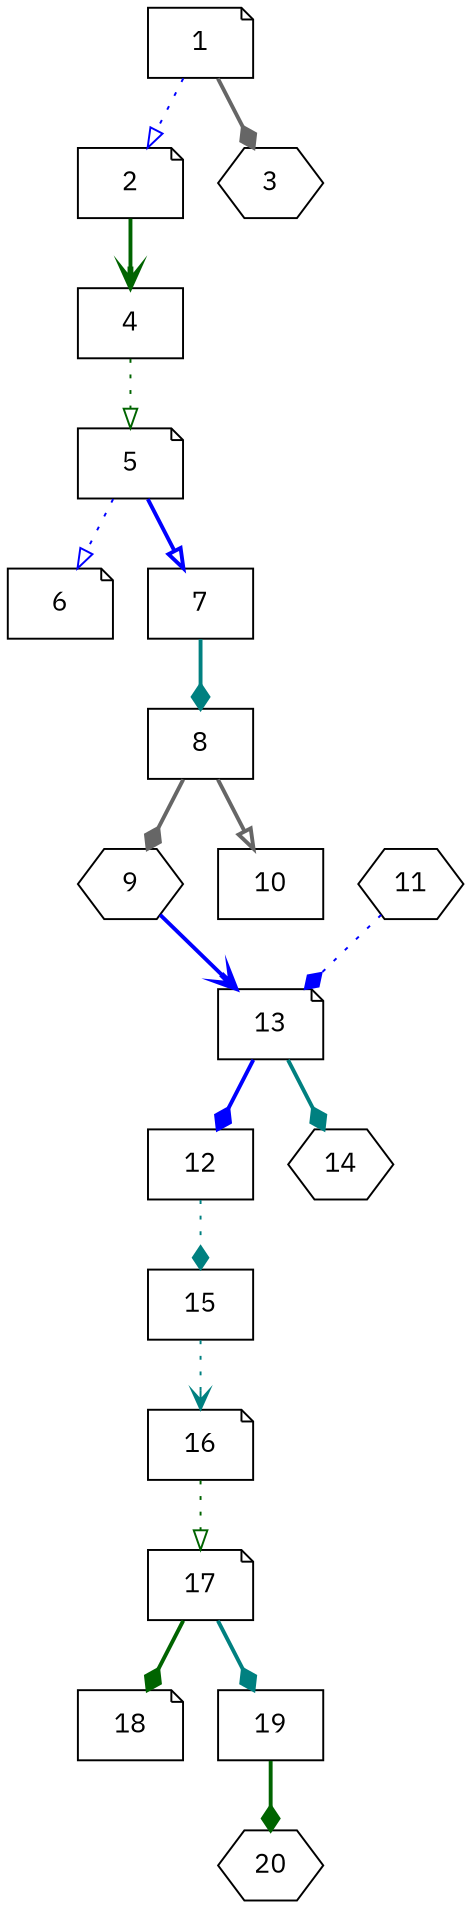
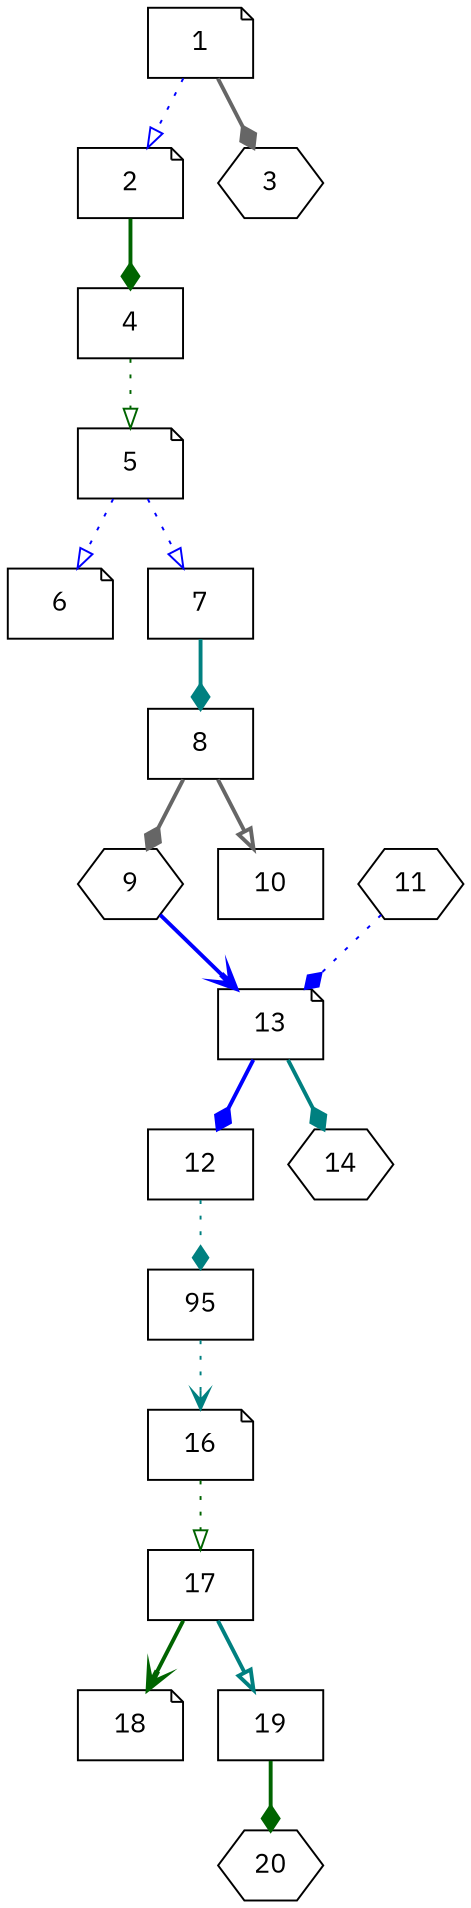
edge "2" -> "4": arrowhead vee -> diamond
edge "5" -> "7": style bold -> dotted
node "15": label "15" -> "95"
node "17": shape note -> box
edge "17" -> "18": arrowhead diamond -> vee
edge "17" -> "19": arrowhead diamond -> onormal
